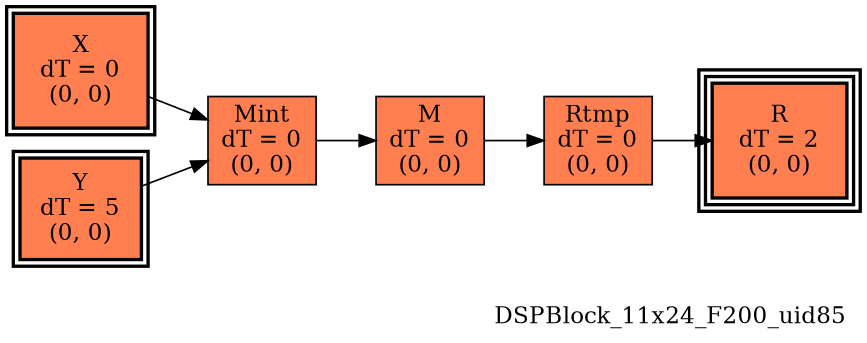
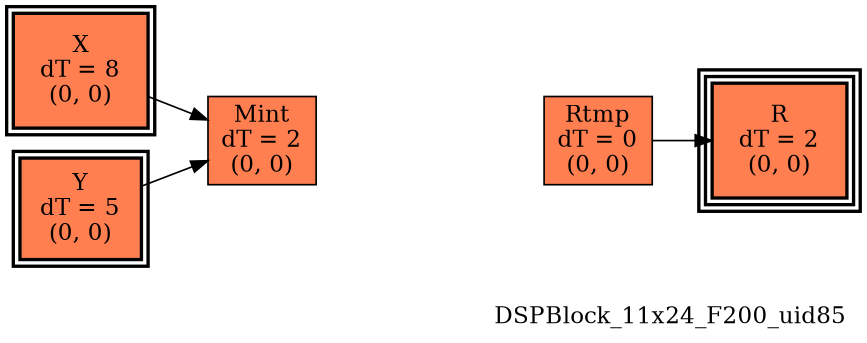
node "X dT = 0 (0, 0)": label "X dT = 0 (0, 0)" -> "X dT = 8 (0, 0)"
node "Mint dT = 0 (0, 0)": label "Mint dT = 0 (0, 0)" -> "Mint dT = 2 (0, 0)"
node "M dT = 0 (0, 0)": removed
